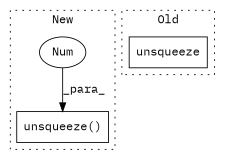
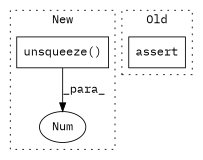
node "unsqueeze": label "unsqueeze" -> "assert"
edge "Num" -> "unsqueeze()": reversed
